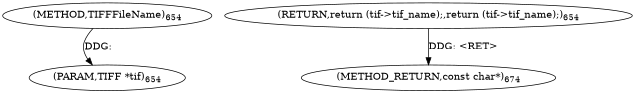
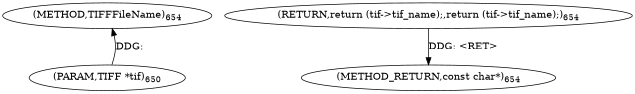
edge "(METHOD,TIFFFileName)" -> "(PARAM,TIFF *tif)": reversed
node "(PARAM,TIFF *tif)": text "654" -> "650"
node "(METHOD_RETURN,const char*)": text "674" -> "654"
